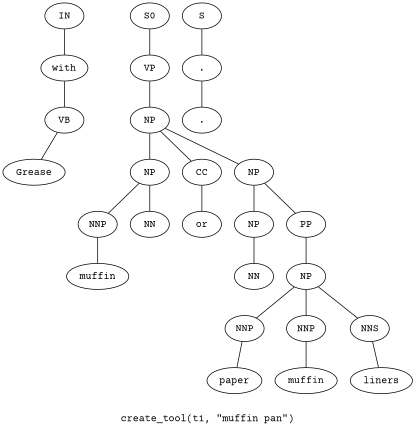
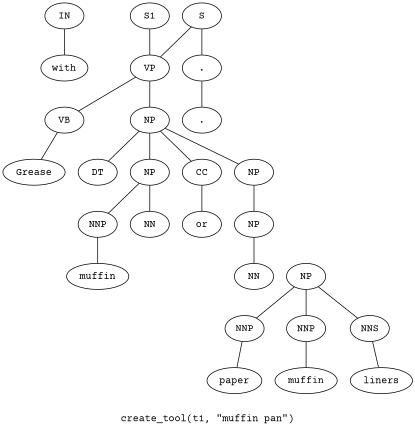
node "S0": label "S0" -> "S1"
edge "S" -- "VP": added
edge "with" -- "VB": now "VP" -- "VB"
node "DT": added
node "PP": removed
